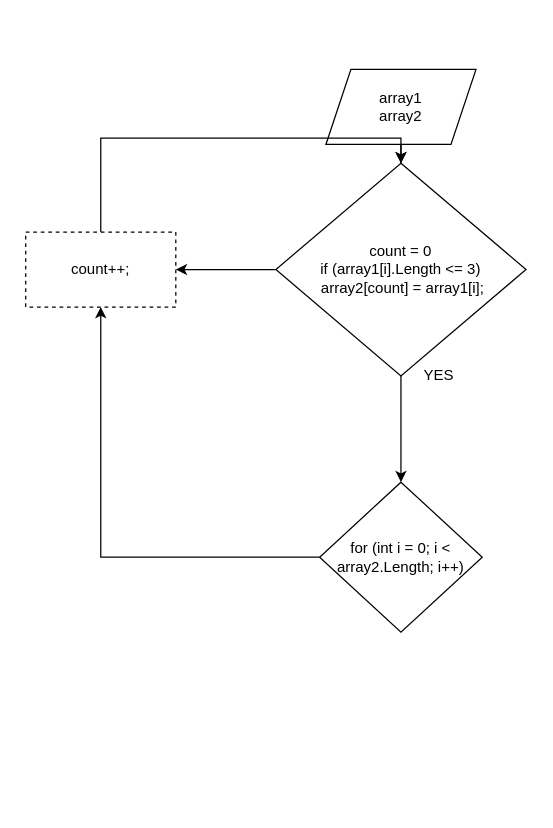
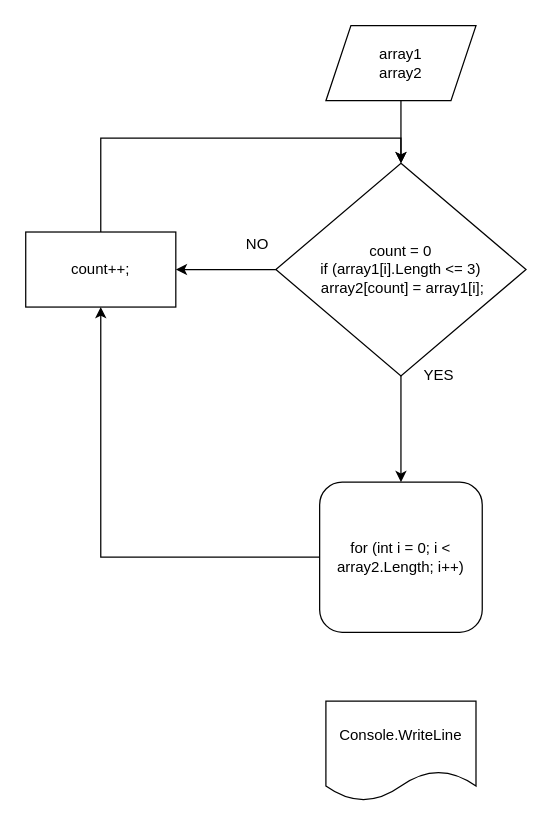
node "array1 array2": moved (401, 107) -> (401, 63)
node "NO": added
node "count++;": style dashed -> solid
node "for (int i = 0; i < array2.Length; i++)": shape diamond -> rounded rectangle
node "Console.WriteLine": added
